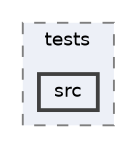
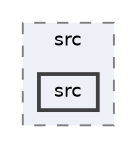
cluster "tests": label "tests" -> "src"
